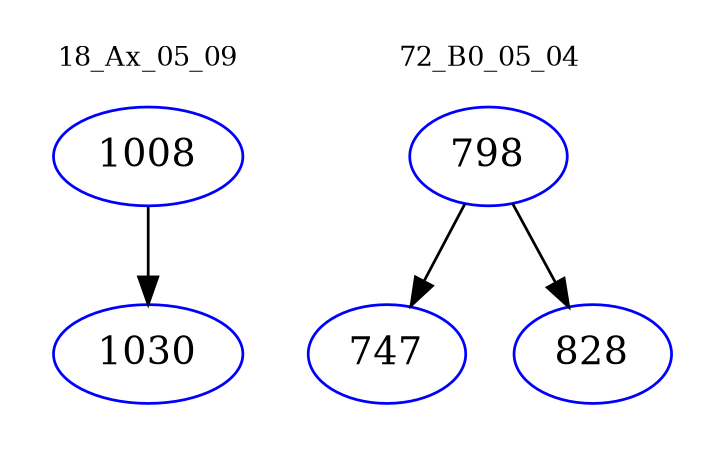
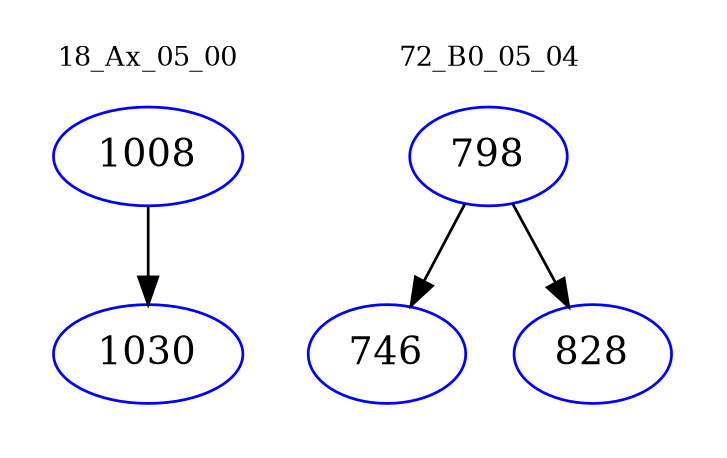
cluster "18_Ax_05_09": label "18_Ax_05_09" -> "18_Ax_05_00"
node "747": label "747" -> "746"
